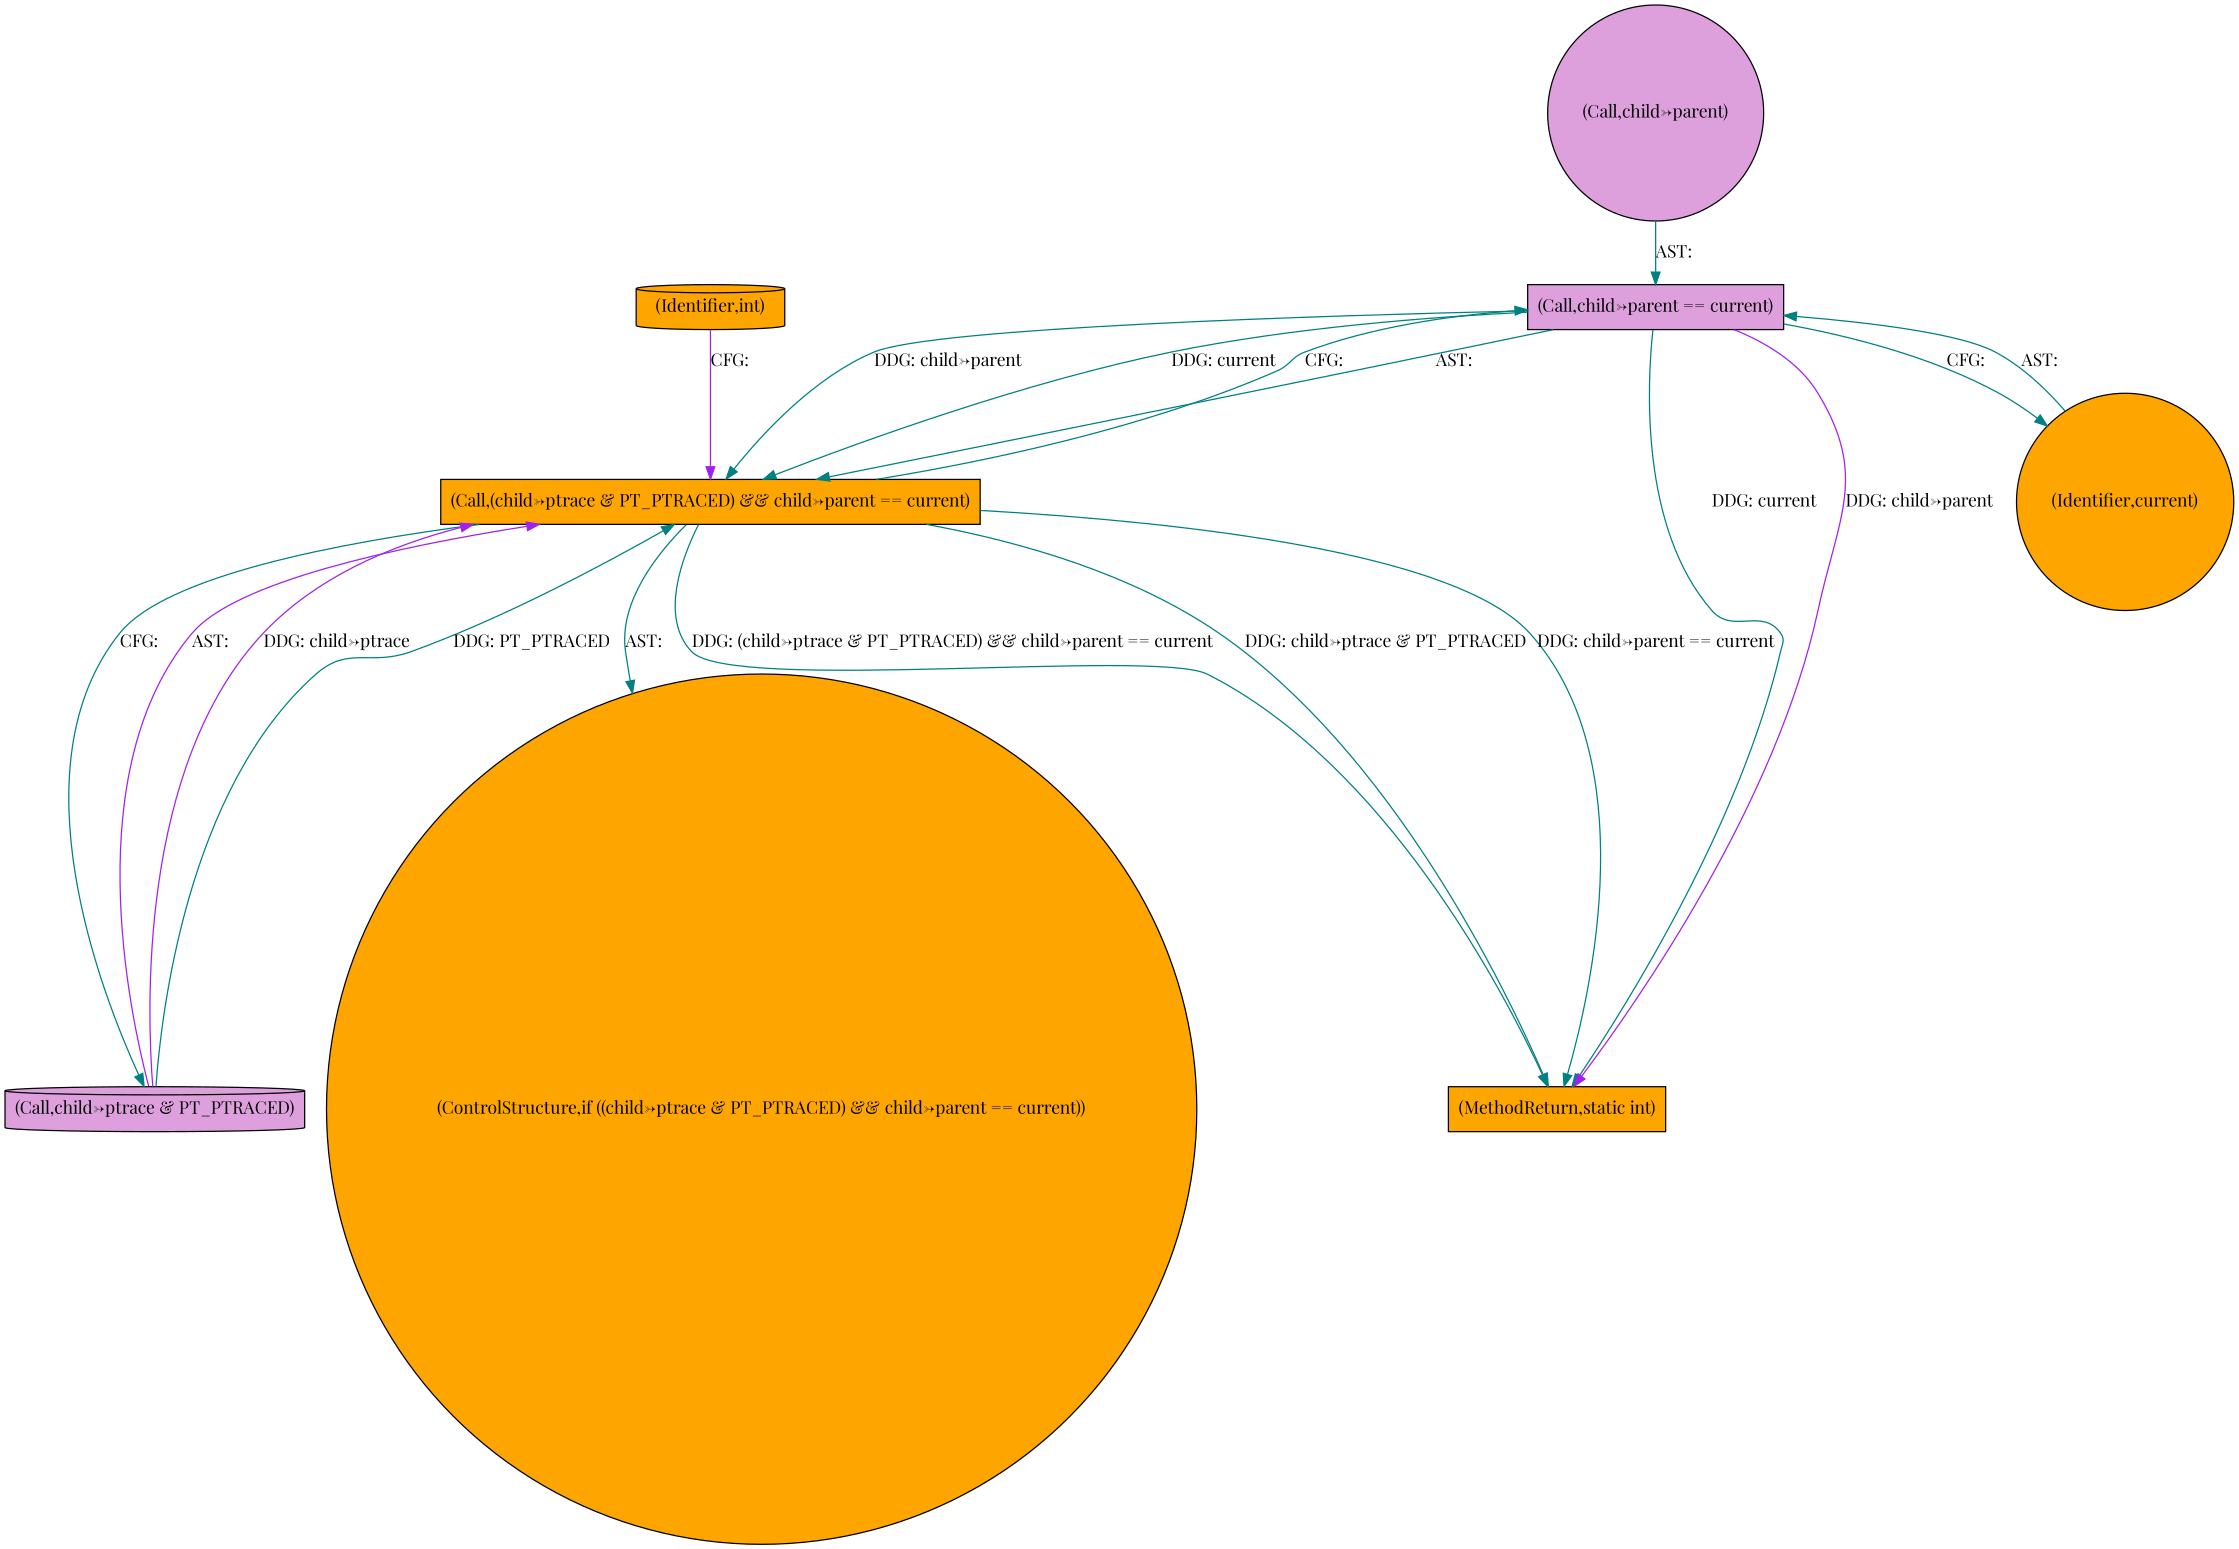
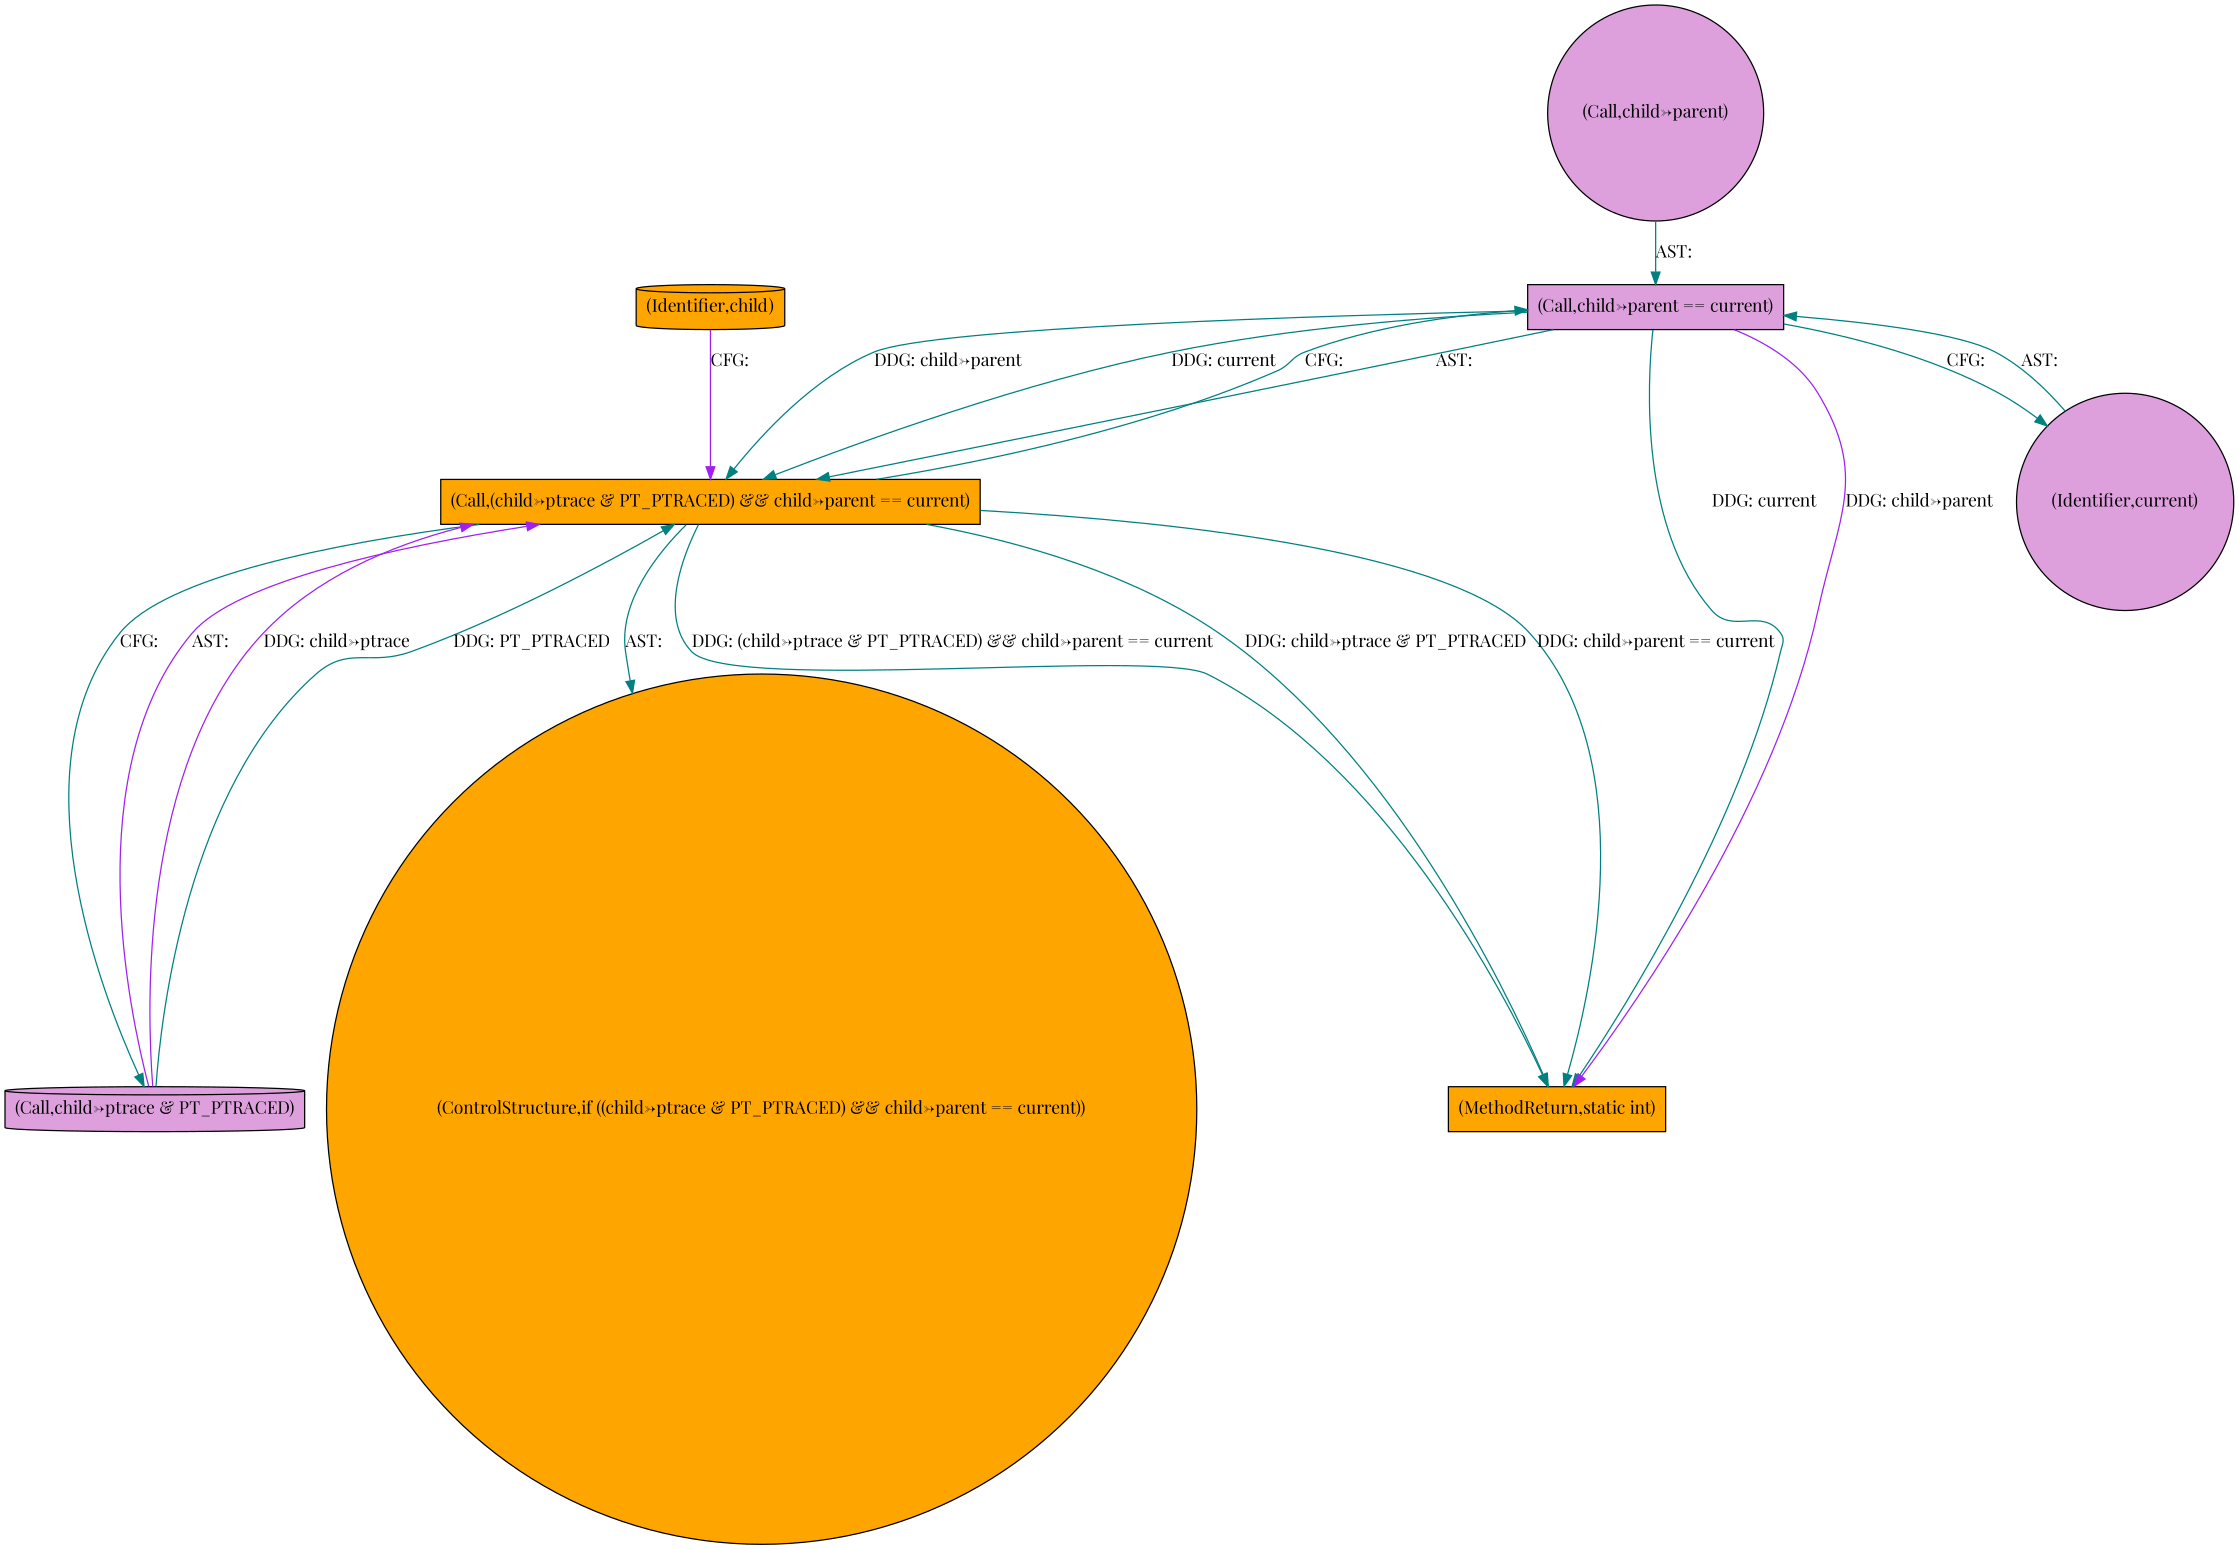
node "(Identifier,int)": label "(Identifier,int)" -> "(Identifier,child)"
node "(Identifier,current)": fillcolor orange -> plum
